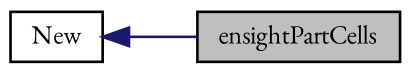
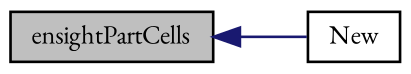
edge "ensightPartCells" -> "New": reversed
